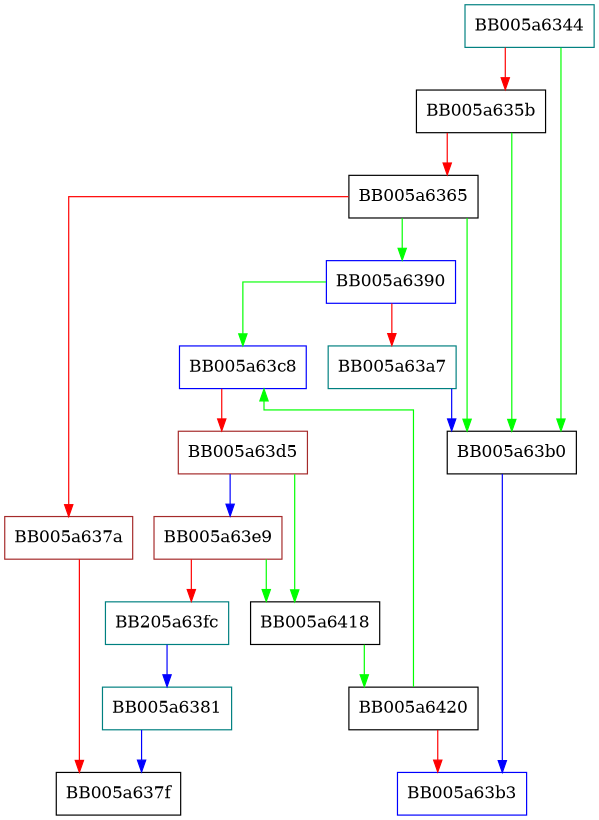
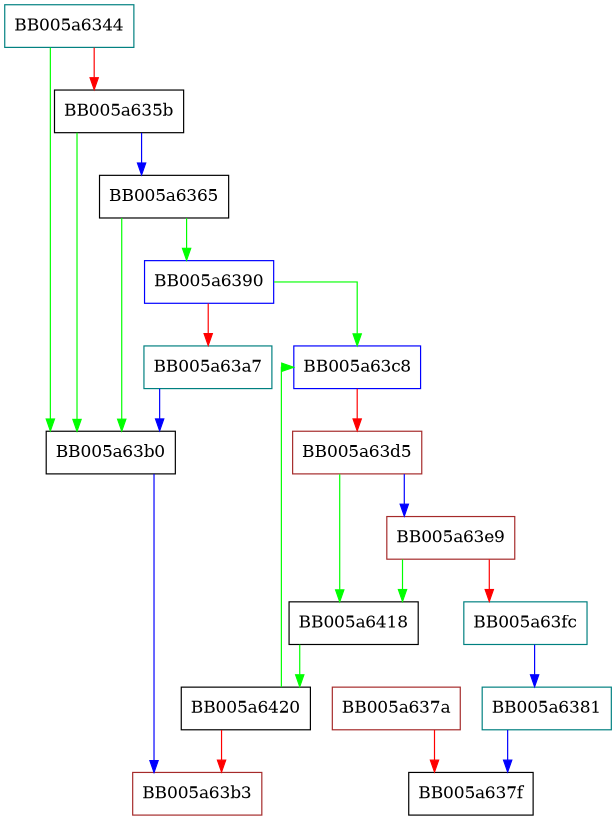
edge "BB005a635b" -> "BB005a6365": color red -> blue
edge "BB005a6365" -> "BB005a637a": removed
node "BB205a63fc": label "BB205a63fc" -> "BB005a63fc"
node "BB005a63b3": color blue -> brown
